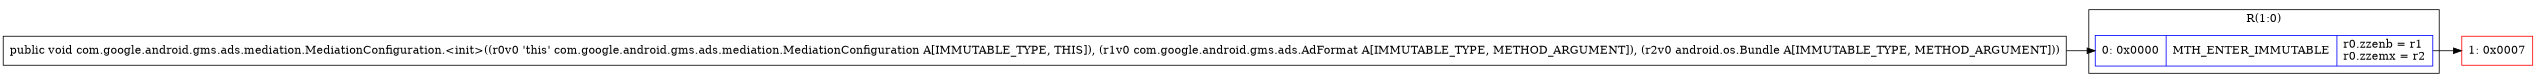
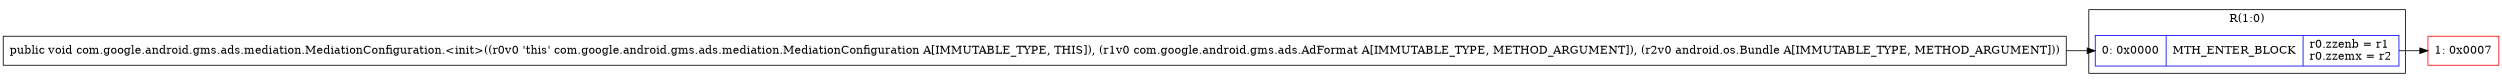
node "0: 0x0000": text "MTH_ENTER_IMMUTABLE" -> "MTH_ENTER_BLOCK"
